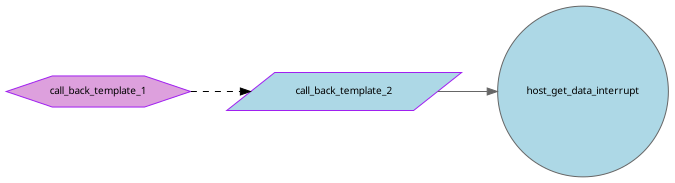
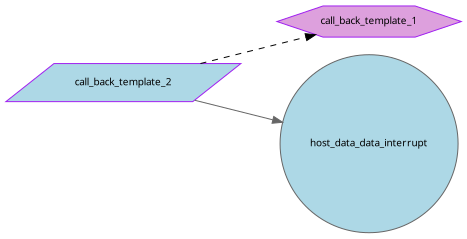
edge "call_back_template_1" -> "call_back_template_2": reversed
node "host_get_data_interrupt": label "host_get_data_interrupt" -> "host_data_data_interrupt"
